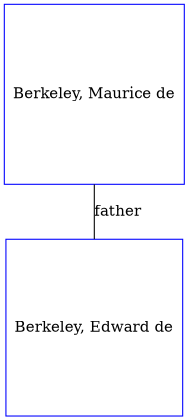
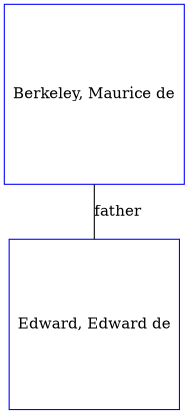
node "Berkeley, Edward de": label "Berkeley, Edward de" -> "Edward, Edward de"
